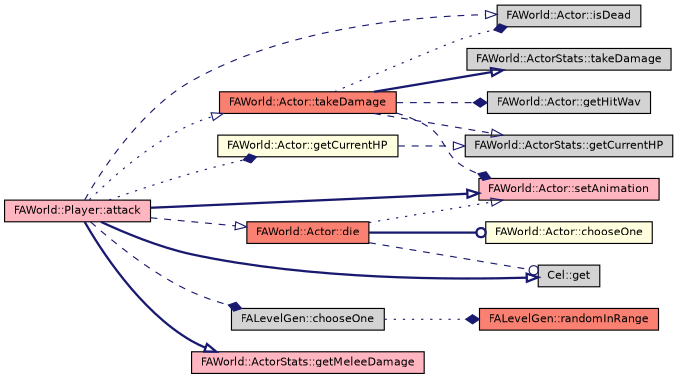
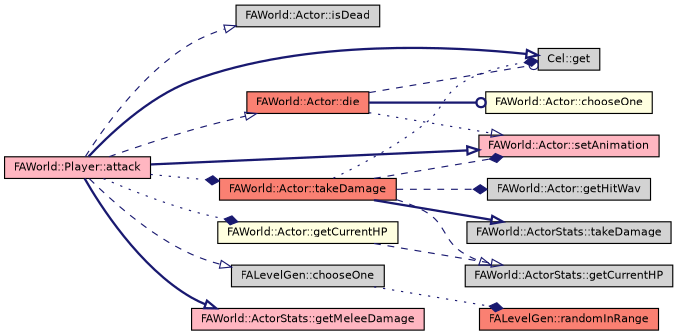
edge "FAWorld::Actor::takeDamage" -> "FAWorld::Actor::isDead": now "FAWorld::Actor::takeDamage" -> "Cel::get"
edge "FAWorld::Player::attack" -> "FAWorld::Actor::takeDamage": arrowhead onormal -> diamond
edge "FAWorld::Player::attack" -> "FALevelGen::chooseOne": arrowhead diamond -> onormal
